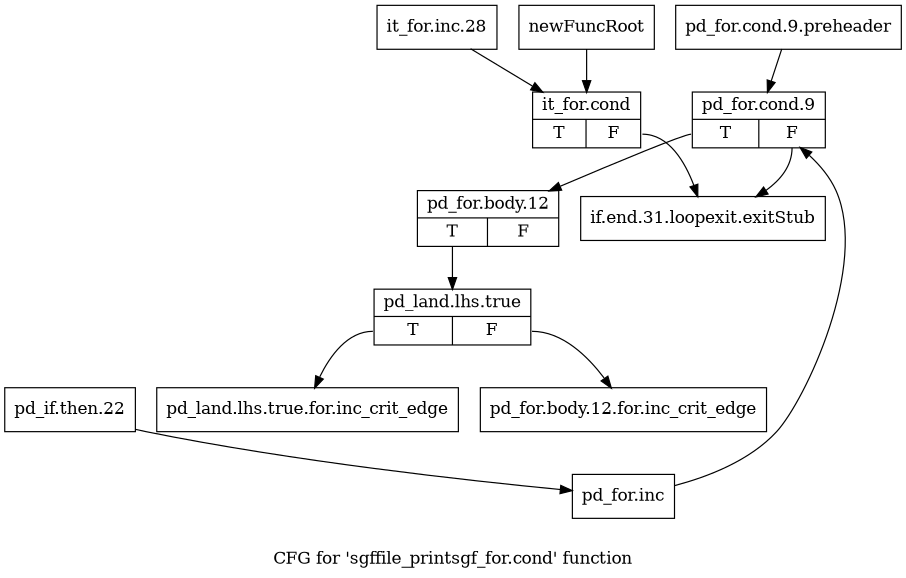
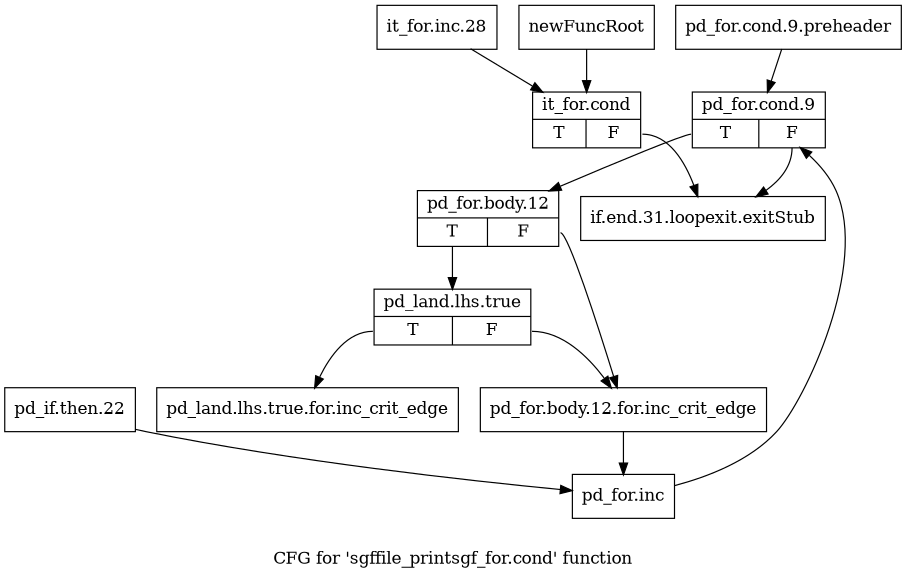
edge "pd_for.body.12" -> "pd_for.body.12.for.inc_crit_edge": added
edge "pd_for.body.12.for.inc_crit_edge" -> "pd_for.inc": added
